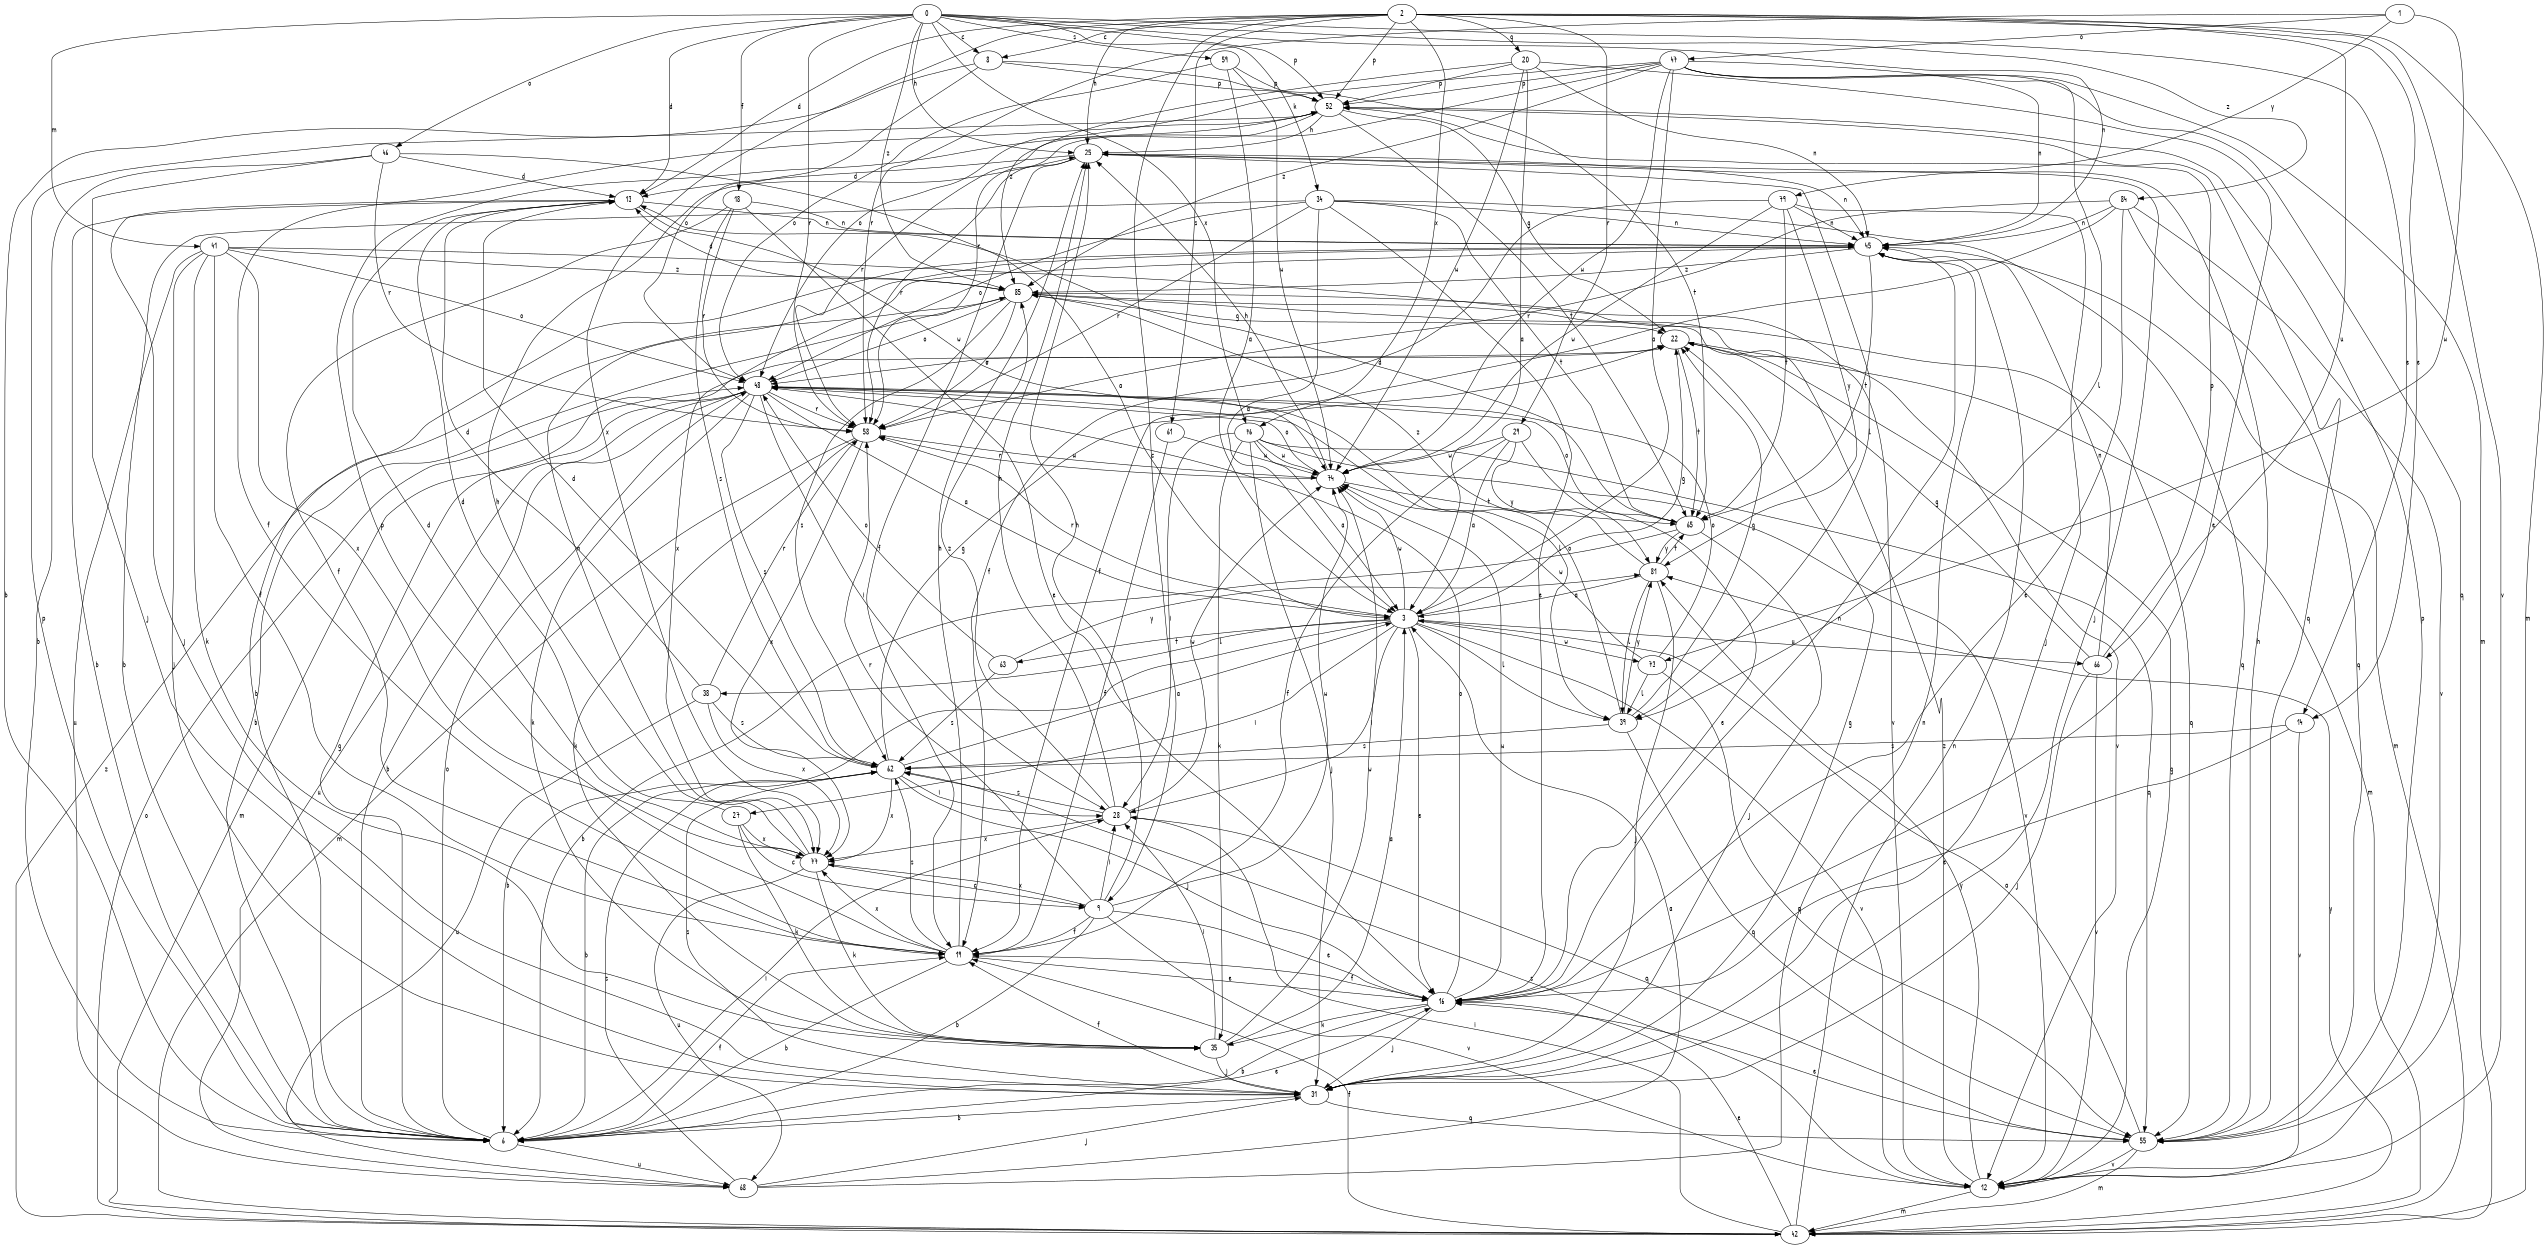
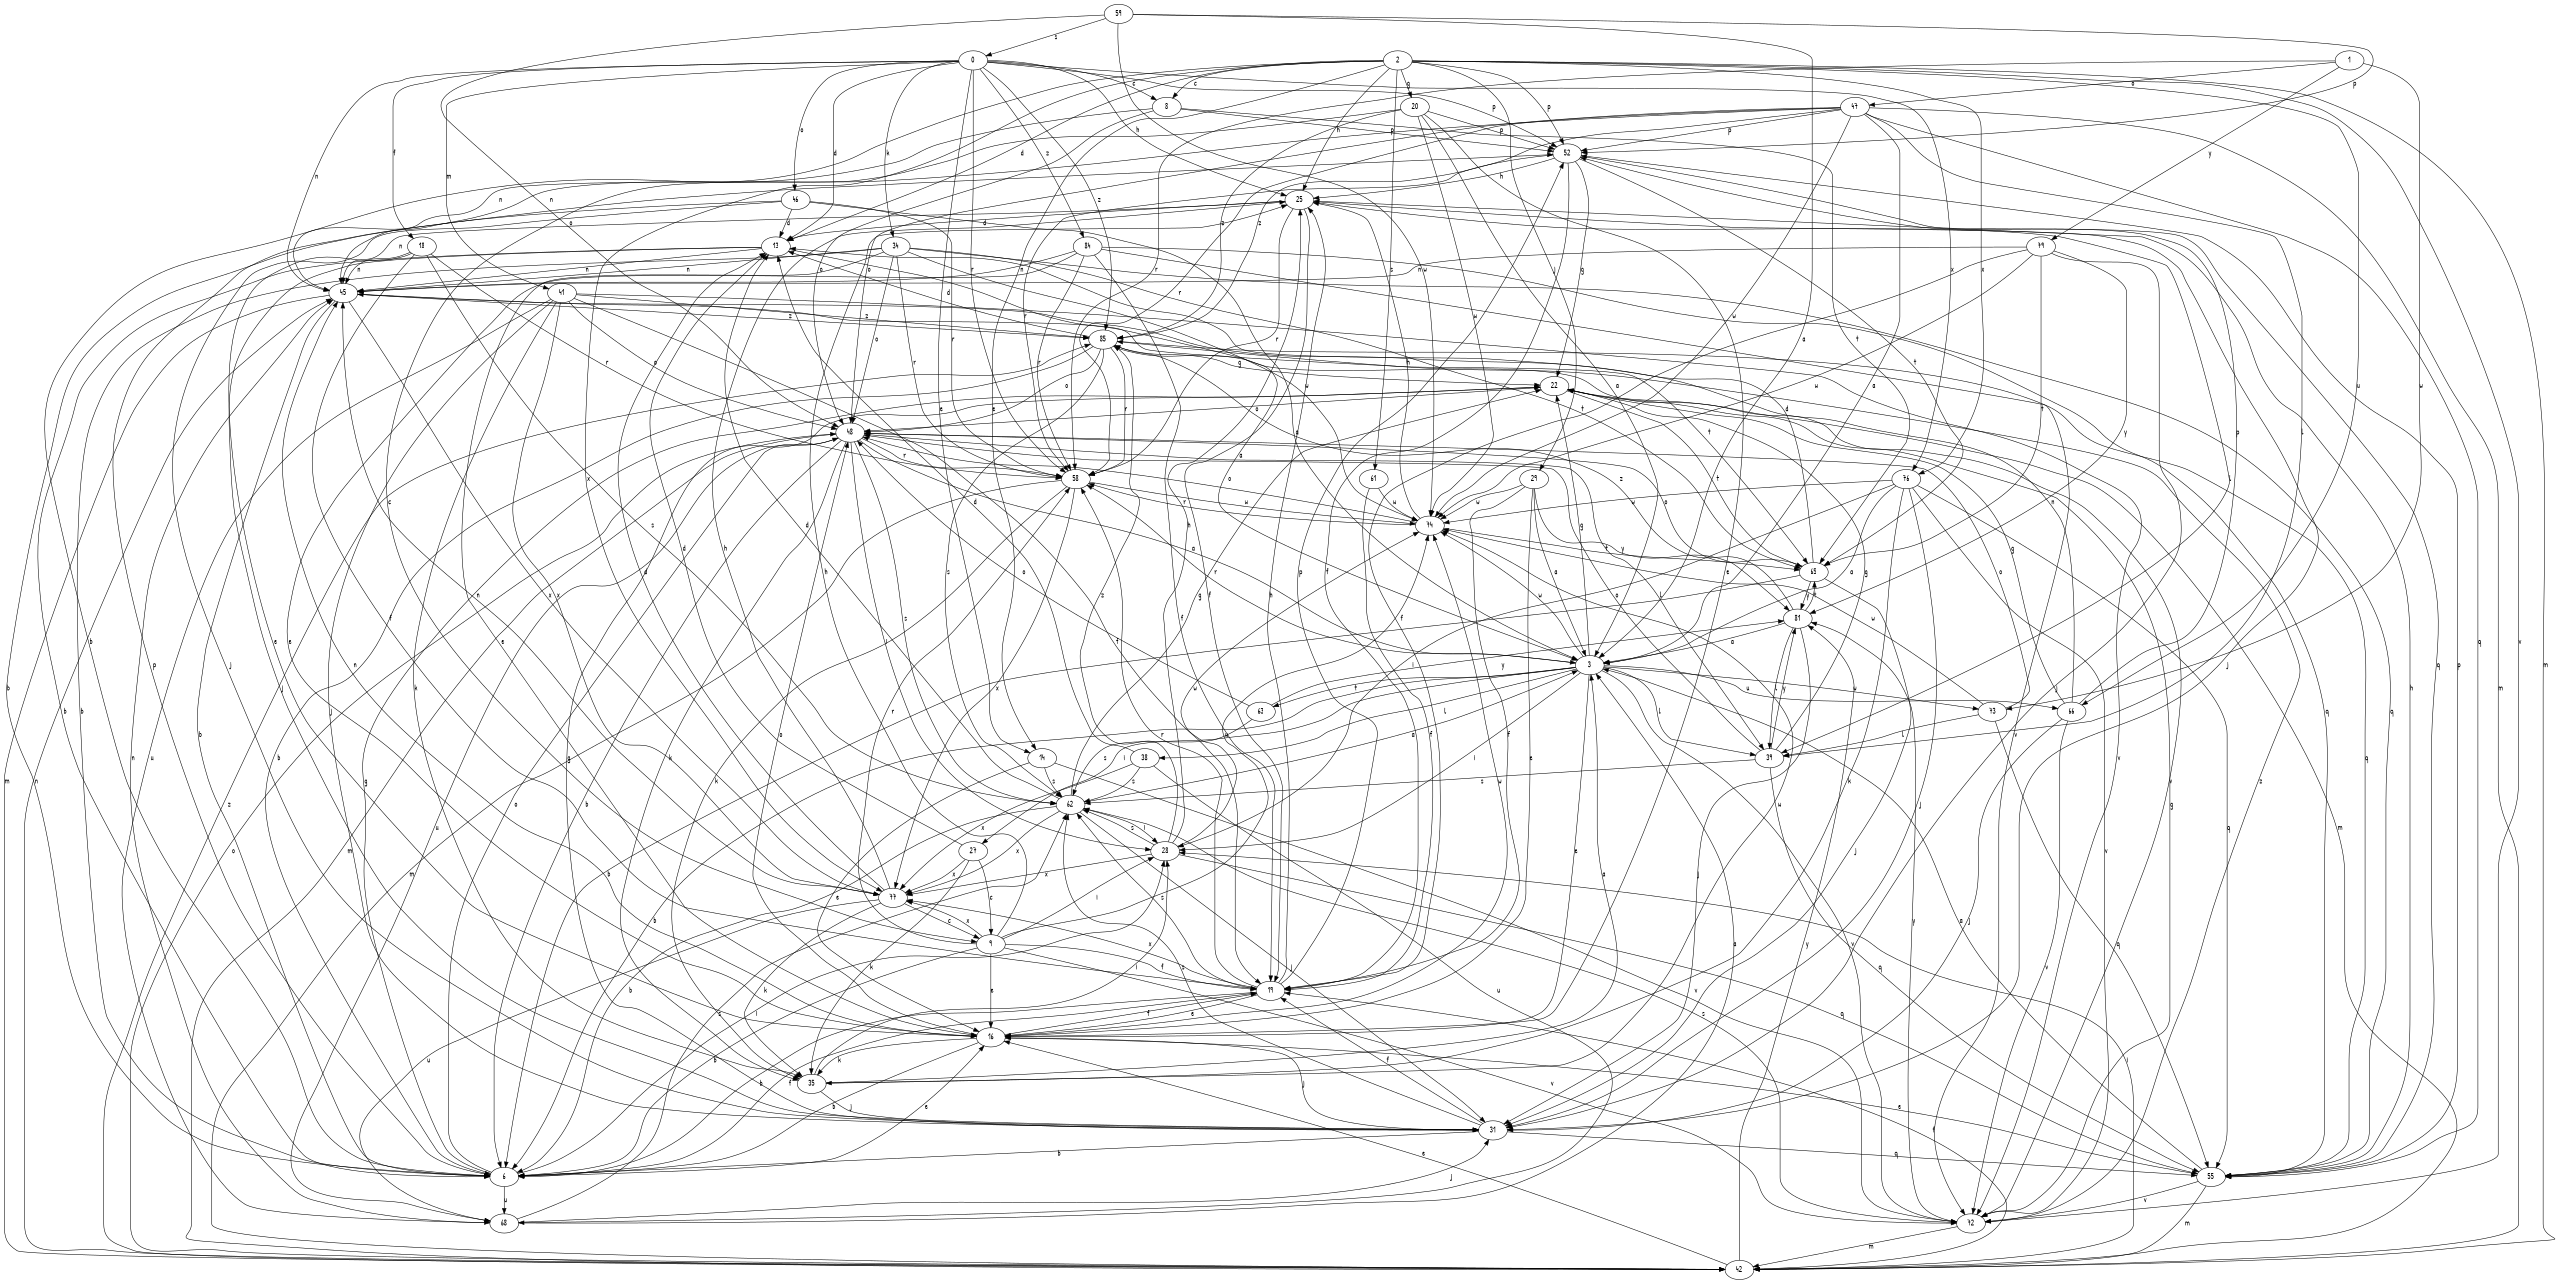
edge "0" -> "59": reversed
edge "2" -> "29": label "r" -> "j"
edge "38" -> "58": now "19" -> "58"
edge "62" -> "16": now "62" -> "31"
node "12": label "12" -> "72"
